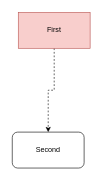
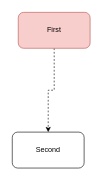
node "First": shape rectangle -> rounded rectangle
